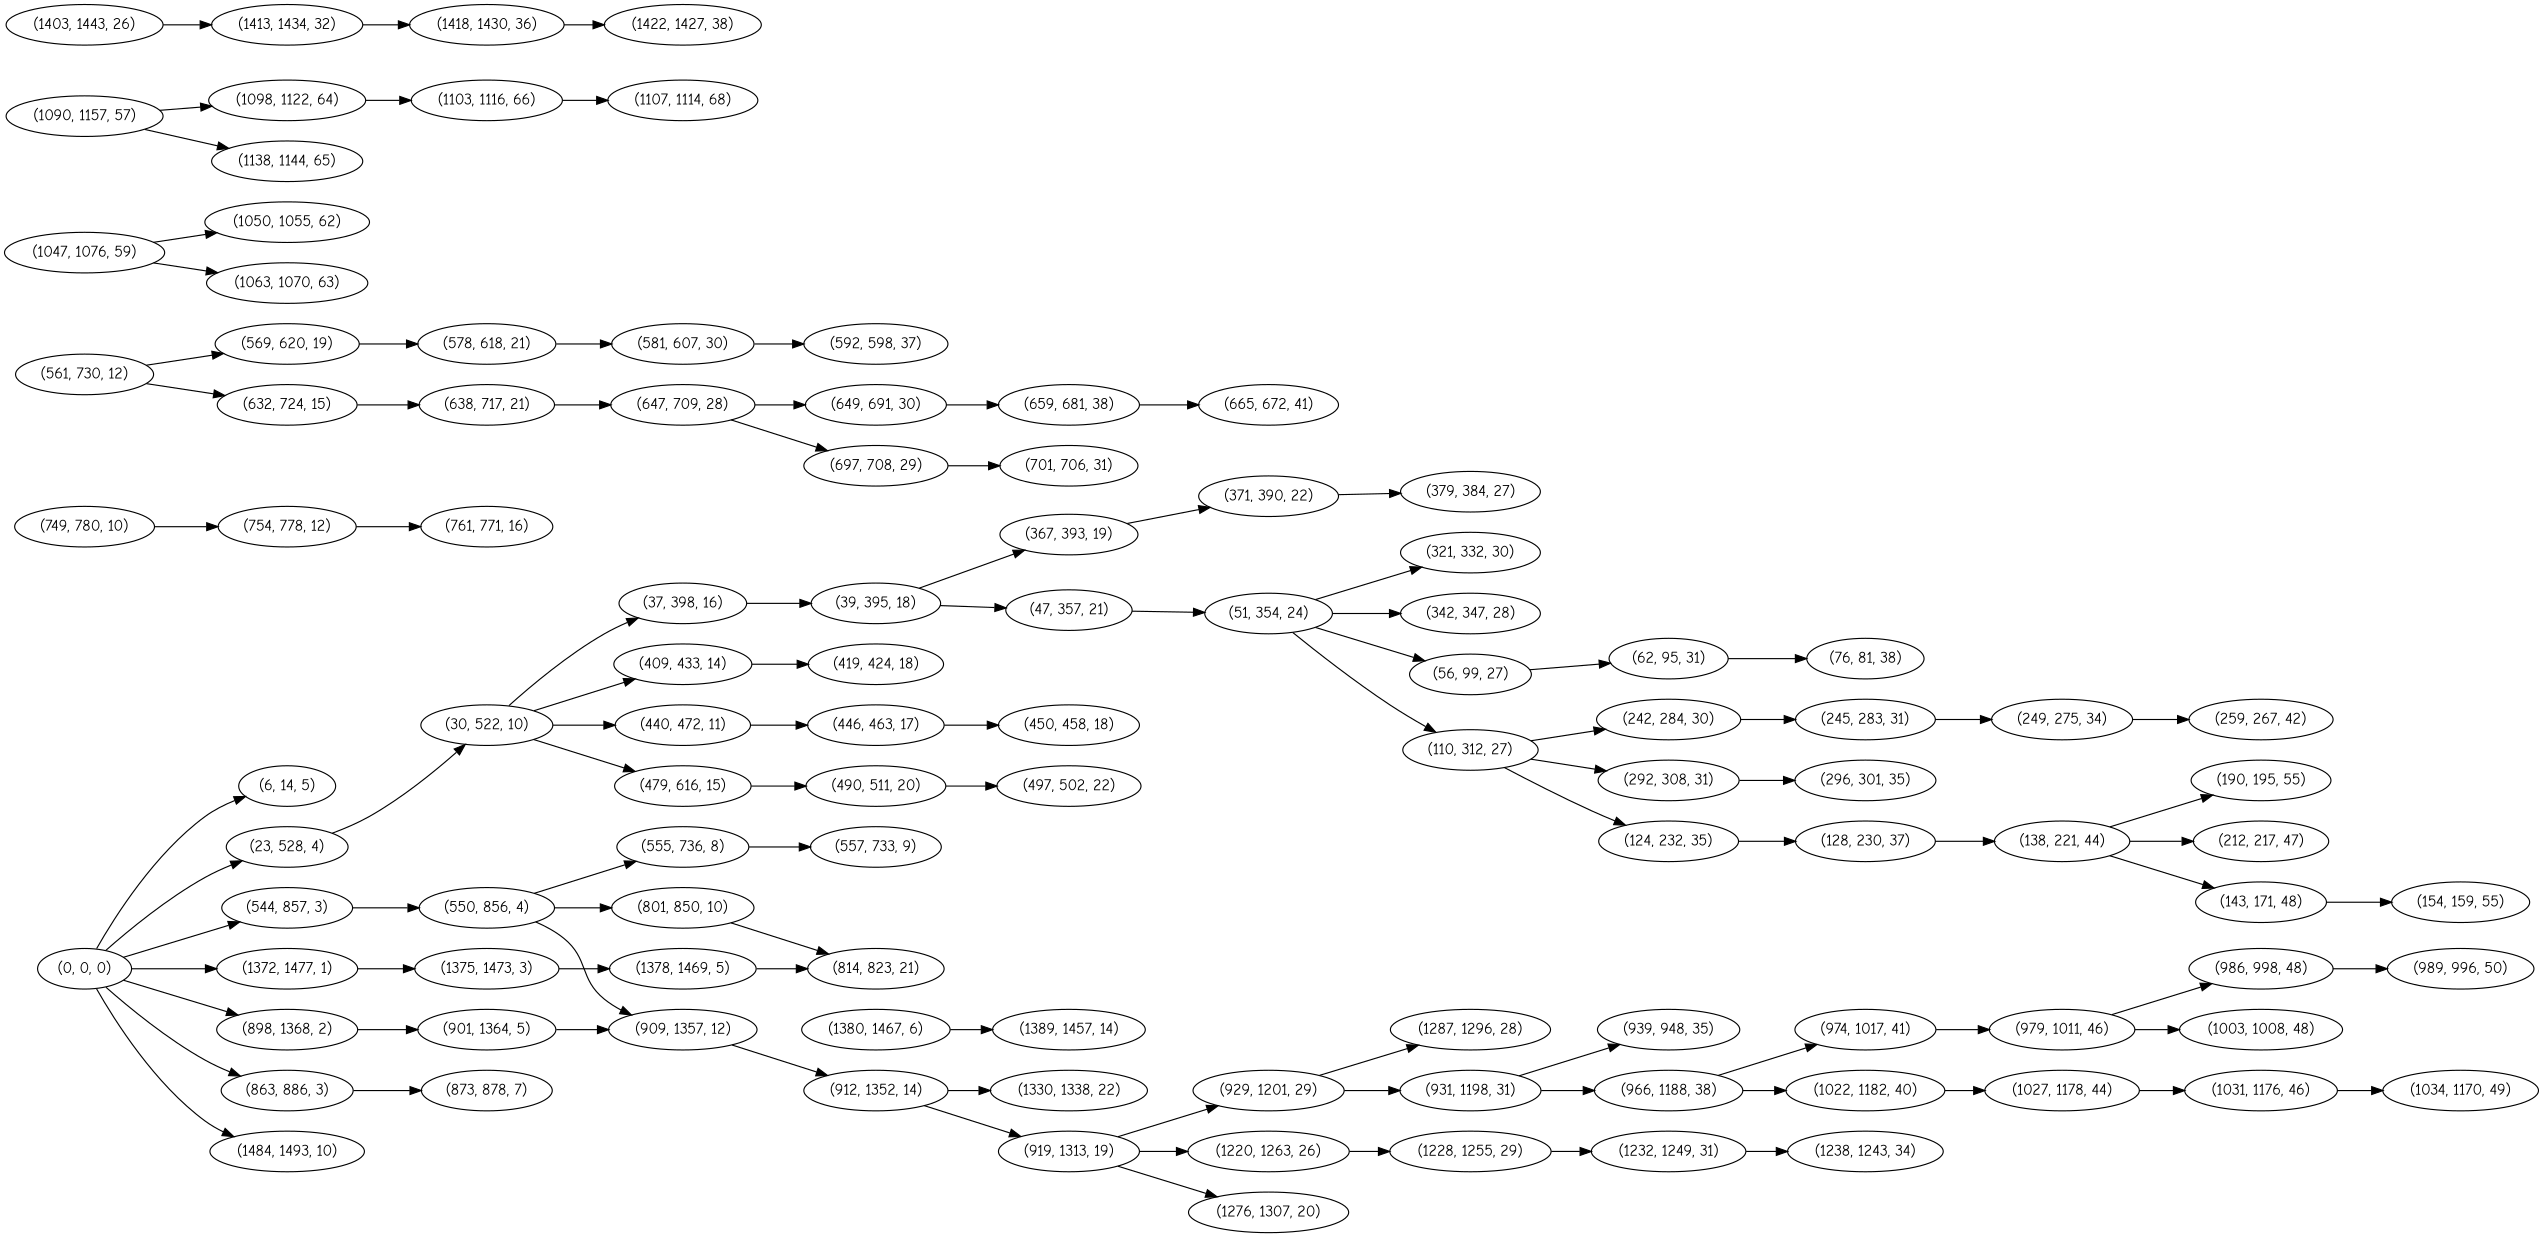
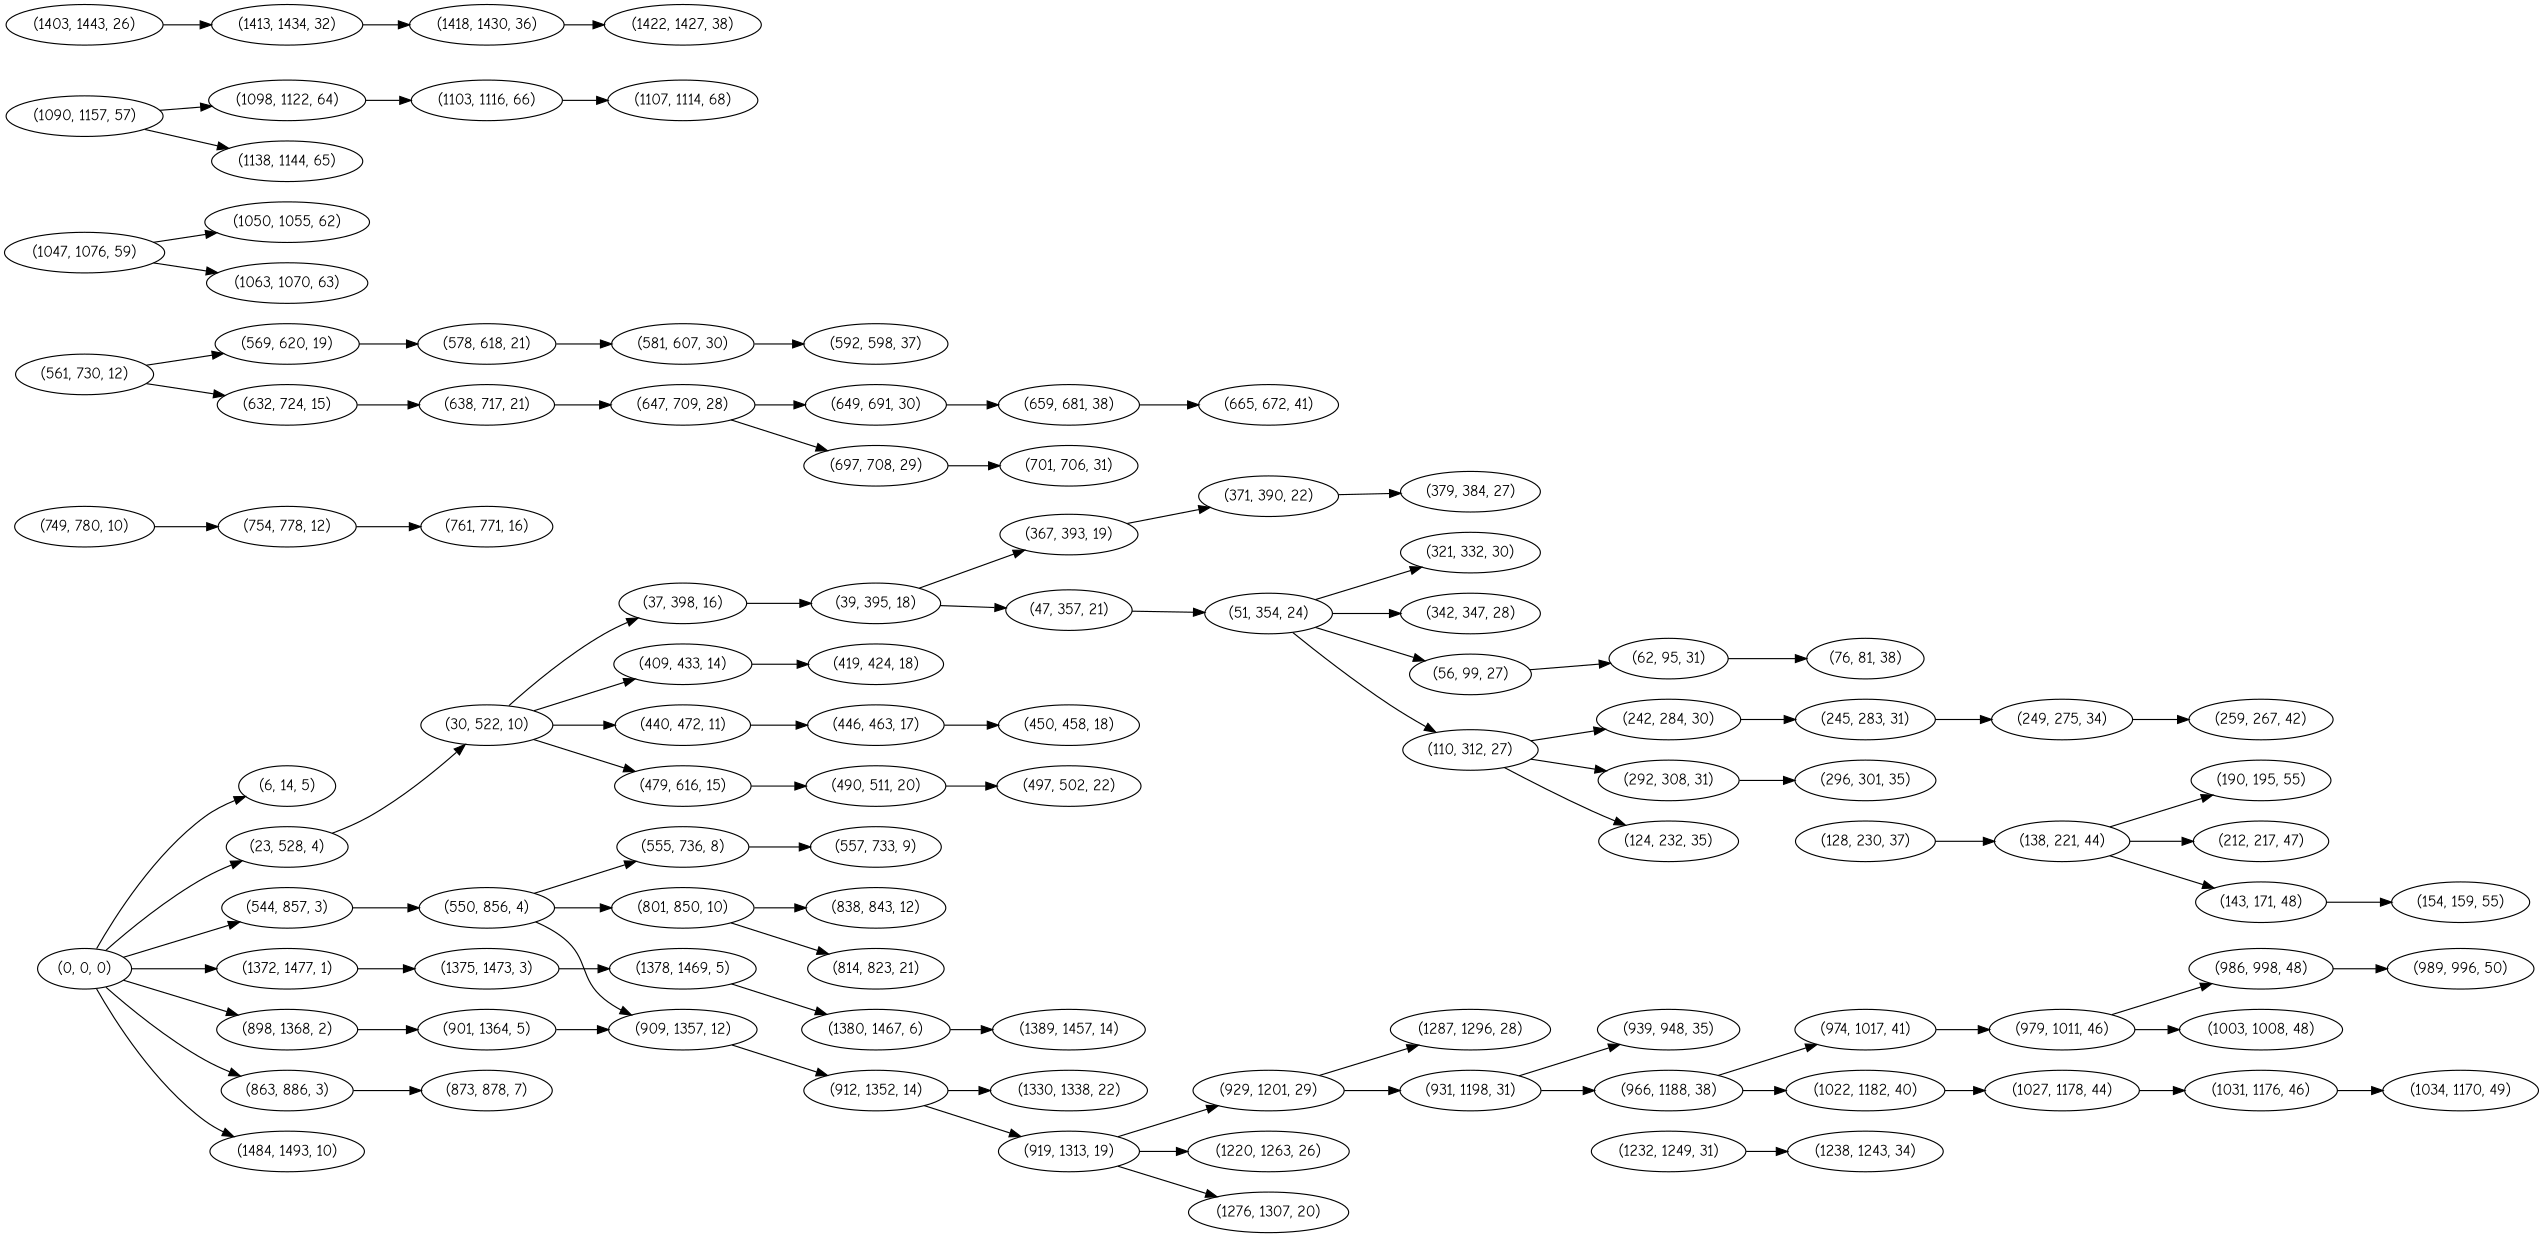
edge "(124, 232, 35)" -> "(128, 230, 37)": removed
node "(838, 843, 12)": added
edge "(1378, 1469, 5)" -> "(814, 823, 21)": now "(1378, 1469, 5)" -> "(1380, 1467, 6)"
node "(1228, 1255, 29)": removed
